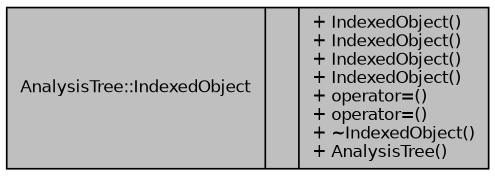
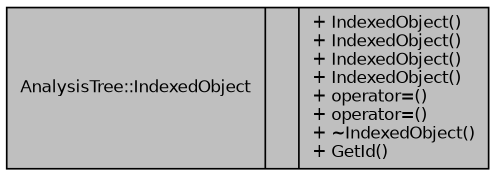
node "AnalysisTree::IndexedObject": text "+ AnalysisTree()" -> "+ GetId()"
